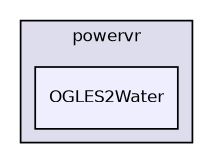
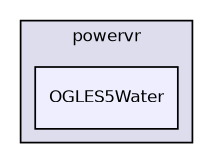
node "OGLES2Water": label "OGLES2Water" -> "OGLES5Water"
